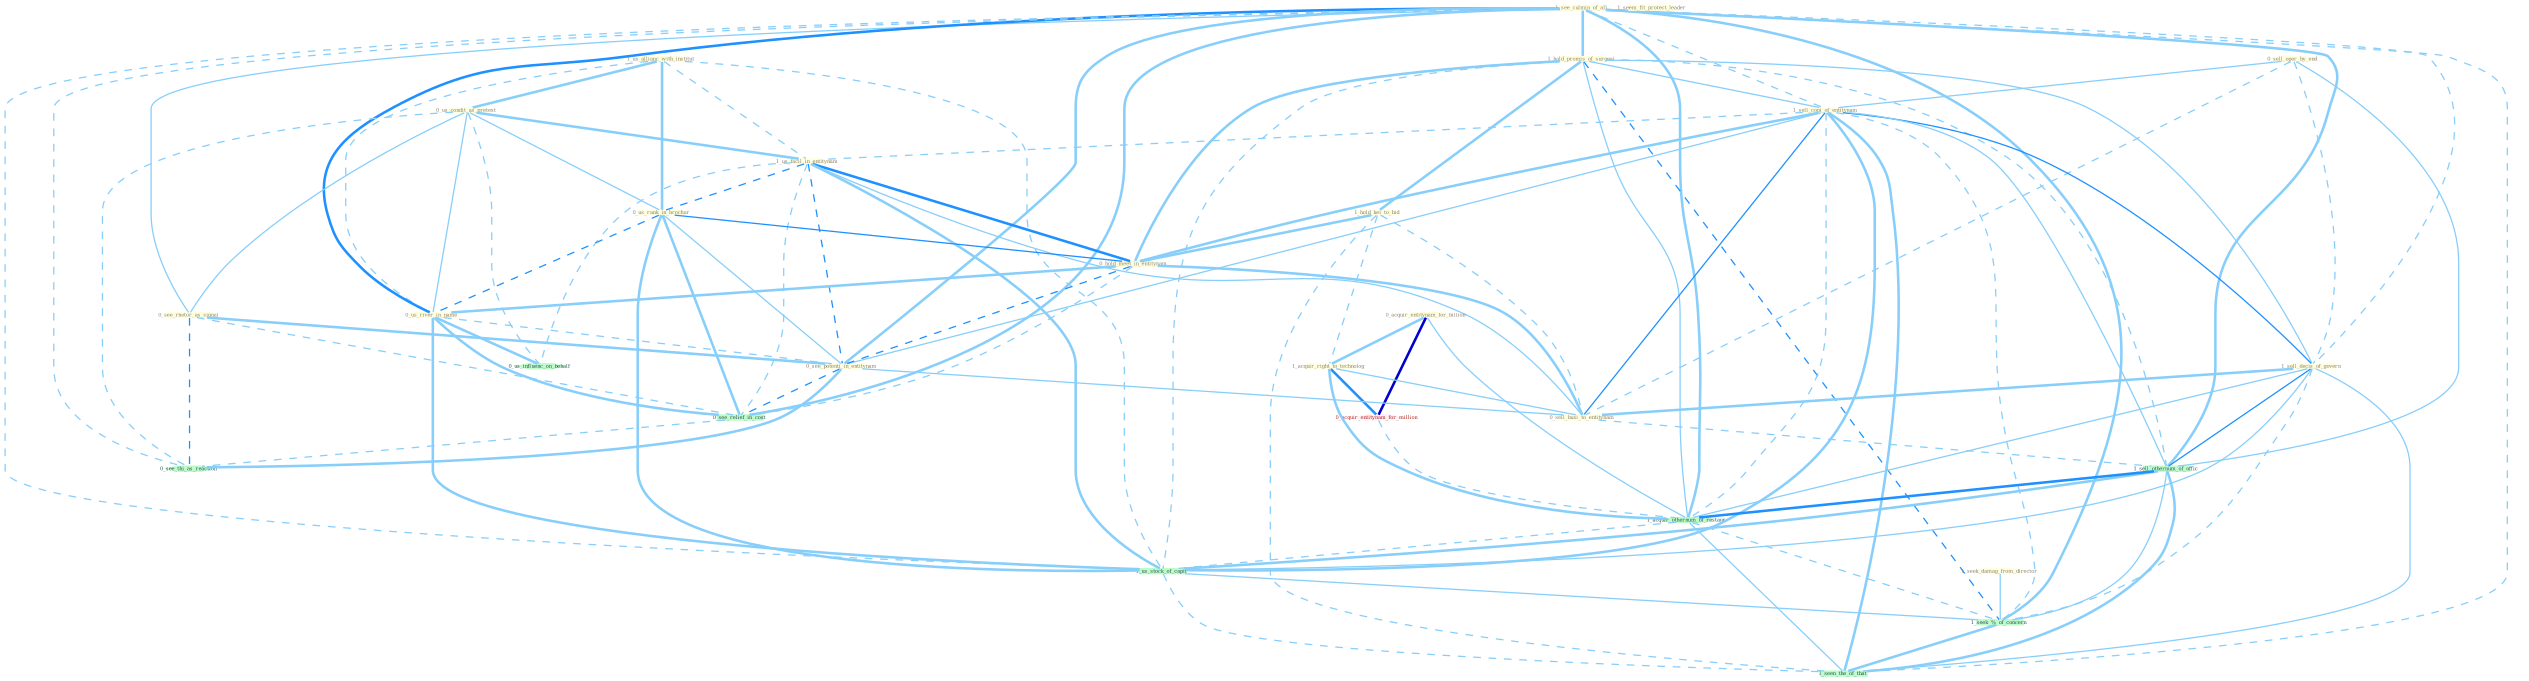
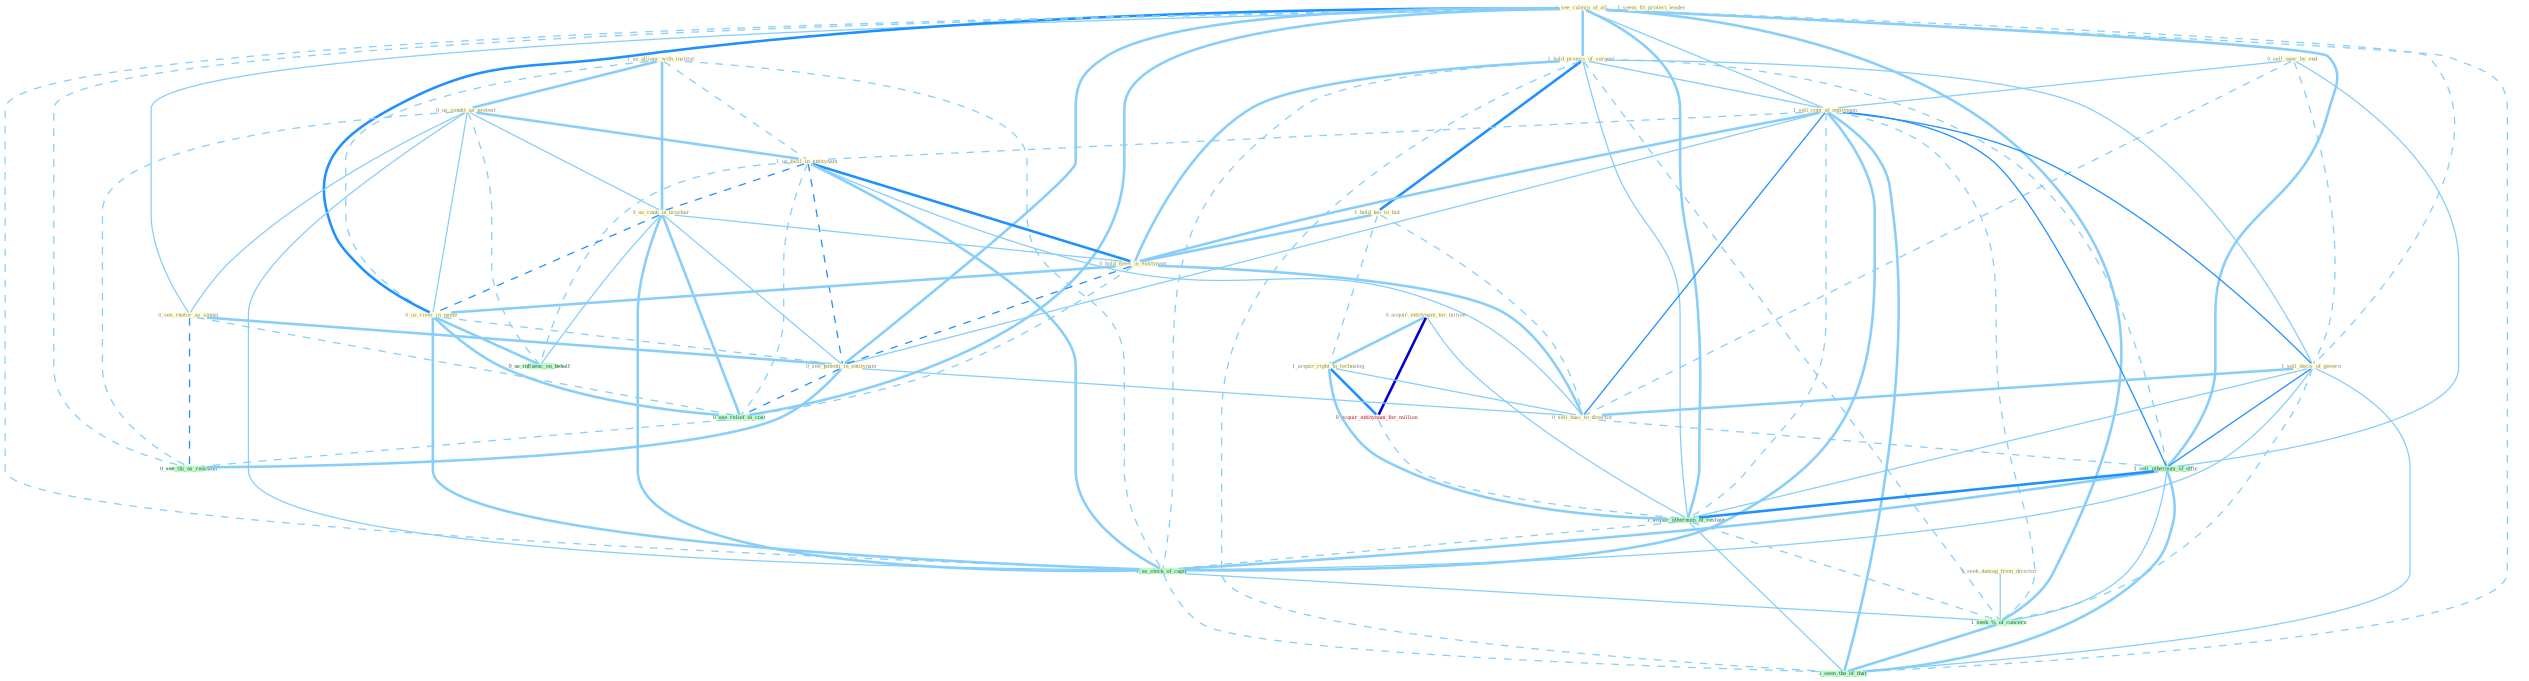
edge "1_see_culmin_of_all" -- "1_sell_copi_of_entitynam": style dashed -> solid
edge "1_hold_promis_of_surgeri" -- "1_hold_kei_to_bid": color #87cefa -> #1e90ff
edge "0_us_rank_in_brochur" -- "0_hold_meet_in_entitynam": color #1e90ff -> #87cefa
edge "1_sell_copi_of_entitynam" -- "1_sell_othernum_of_offic": color #87cefa -> #1e90ff
edge "0_us_rank_in_brochur" -- "0_us_influenc_on_behalf": added
edge "1_hold_promis_of_surgeri" -- "1_seek_%_of_concern": color #1e90ff -> #87cefa
node "0_sell_busi_to_entitynam": label "0_sell_busi_to_entitynam" -> "0_sell_busi_to_director"
edge "0_us_condit_as_pretext" -- "1_us_stock_of_capit": added
edge "1_hold_kei_to_bid" -- "1_seen_the_of_that": now "1_hold_promis_of_surgeri" -- "1_seen_the_of_that"
